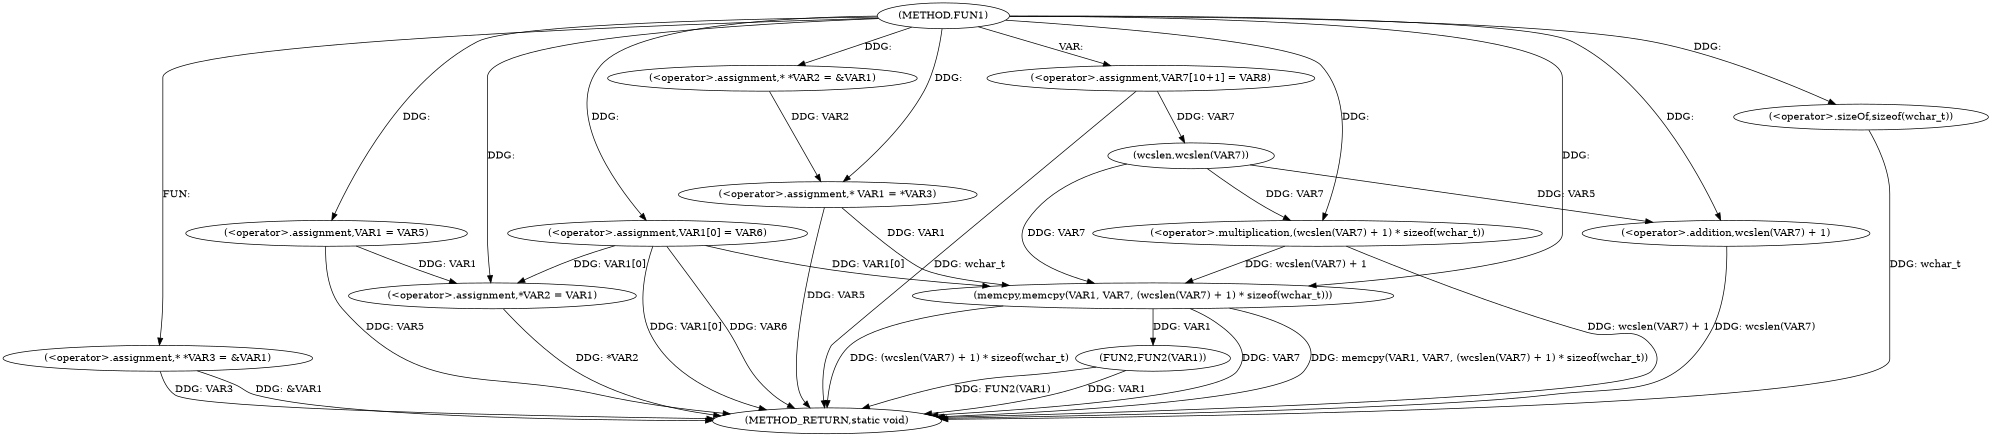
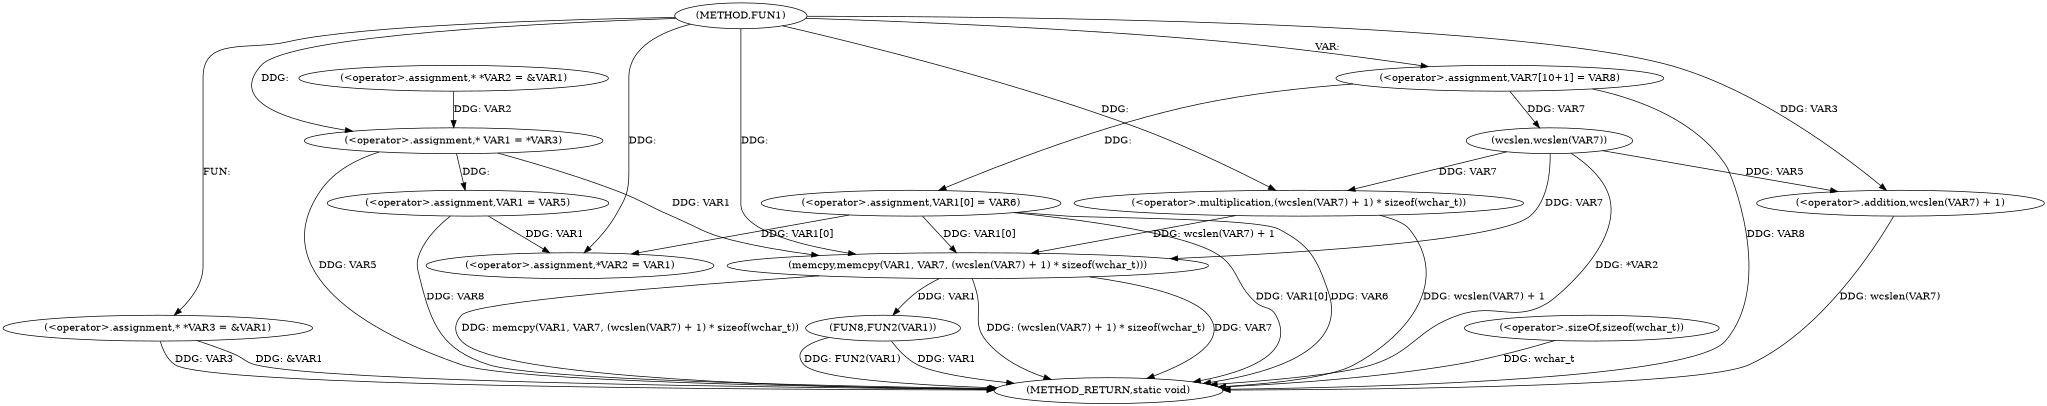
edge "(METHOD,FUN1)" -> "(<operator>.sizeOf,sizeof(wchar_t))": removed, label "DDG:"
edge "(METHOD,FUN1)" -> "(<operator>.assignment,VAR1 = VAR5)": now "(<operator>.assignment,* VAR1 = *VAR3)" -> "(<operator>.assignment,VAR1 = VAR5)"
edge "(METHOD,FUN1)" -> "(<operator>.assignment,VAR1[0] = VAR6)": now "(<operator>.assignment,VAR7[10+1] = VAR8)" -> "(<operator>.assignment,VAR1[0] = VAR6)"
edge "(METHOD,FUN1)" -> "(<operator>.assignment,* *VAR2 = &VAR1)": removed, label "DDG:"
edge "(METHOD,FUN1)" -> "(<operator>.addition,wcslen(VAR7) + 1)": label "DDG: " -> "DDG: VAR3"
edge "(<operator>.assignment,VAR7[10+1] = VAR8)" -> "(METHOD_RETURN,static void)": label "DDG: wchar_t" -> "DDG: VAR8"
edge "(<operator>.assignment,VAR1 = VAR5)" -> "(METHOD_RETURN,static void)": label "DDG: VAR5" -> "DDG: VAR8"
node "(FUN2,FUN2(VAR1))": label "(FUN2,FUN2(VAR1))" -> "(FUN8,FUN2(VAR1))"
edge "(<operator>.assignment,*VAR2 = VAR1)" -> "(METHOD_RETURN,static void)": now "(wcslen,wcslen(VAR7))" -> "(METHOD_RETURN,static void)"
